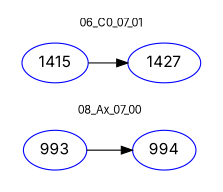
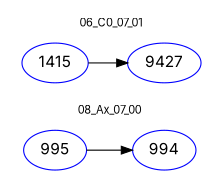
node "1427": label "1427" -> "9427"
node "993": label "993" -> "995"
